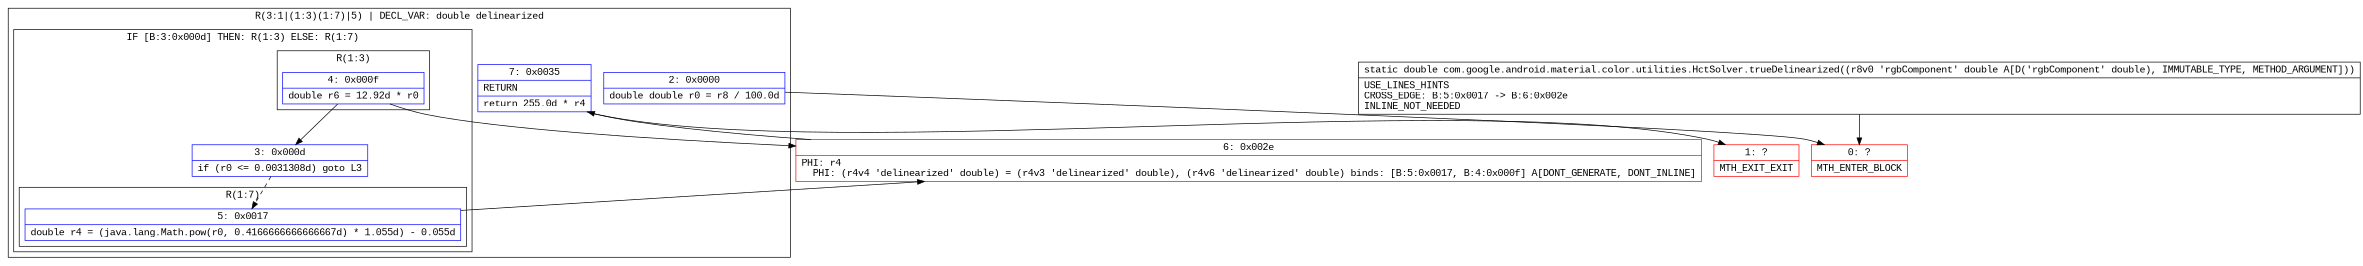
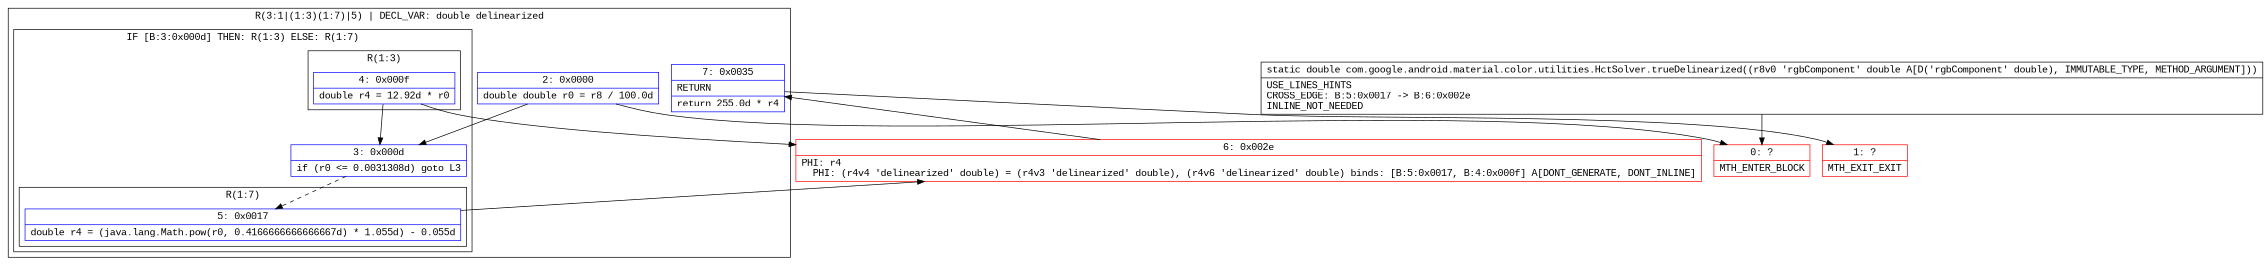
node "4: 0x000f": text "double r6 = 12.92d * r0" -> "double r4 = 12.92d * r0"
edge "2: 0x0000" -> "3: 0x000d": added
